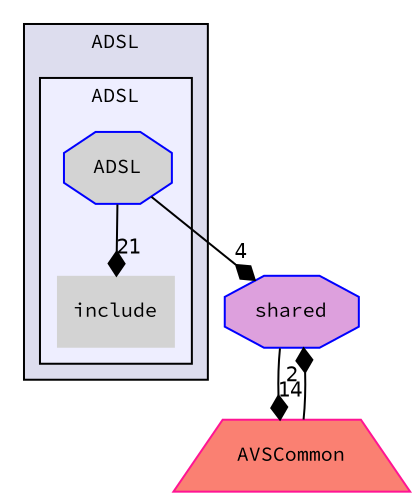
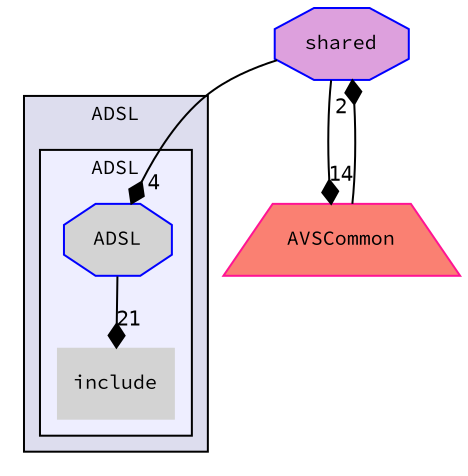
edge "ADSL" -> "shared": reversed
